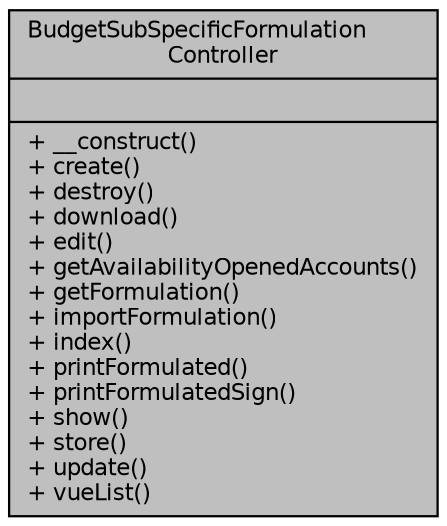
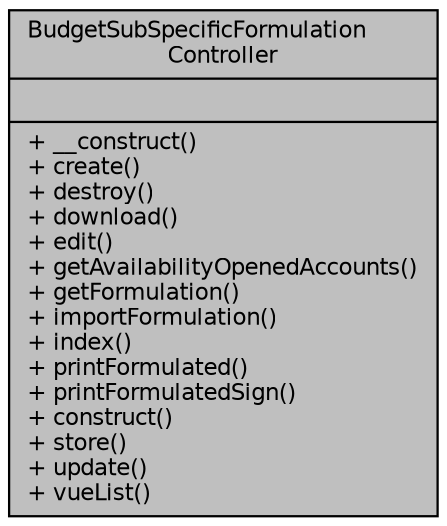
node "BudgetSubSpecificFormulation": text "+ show()" -> "+ construct()"
